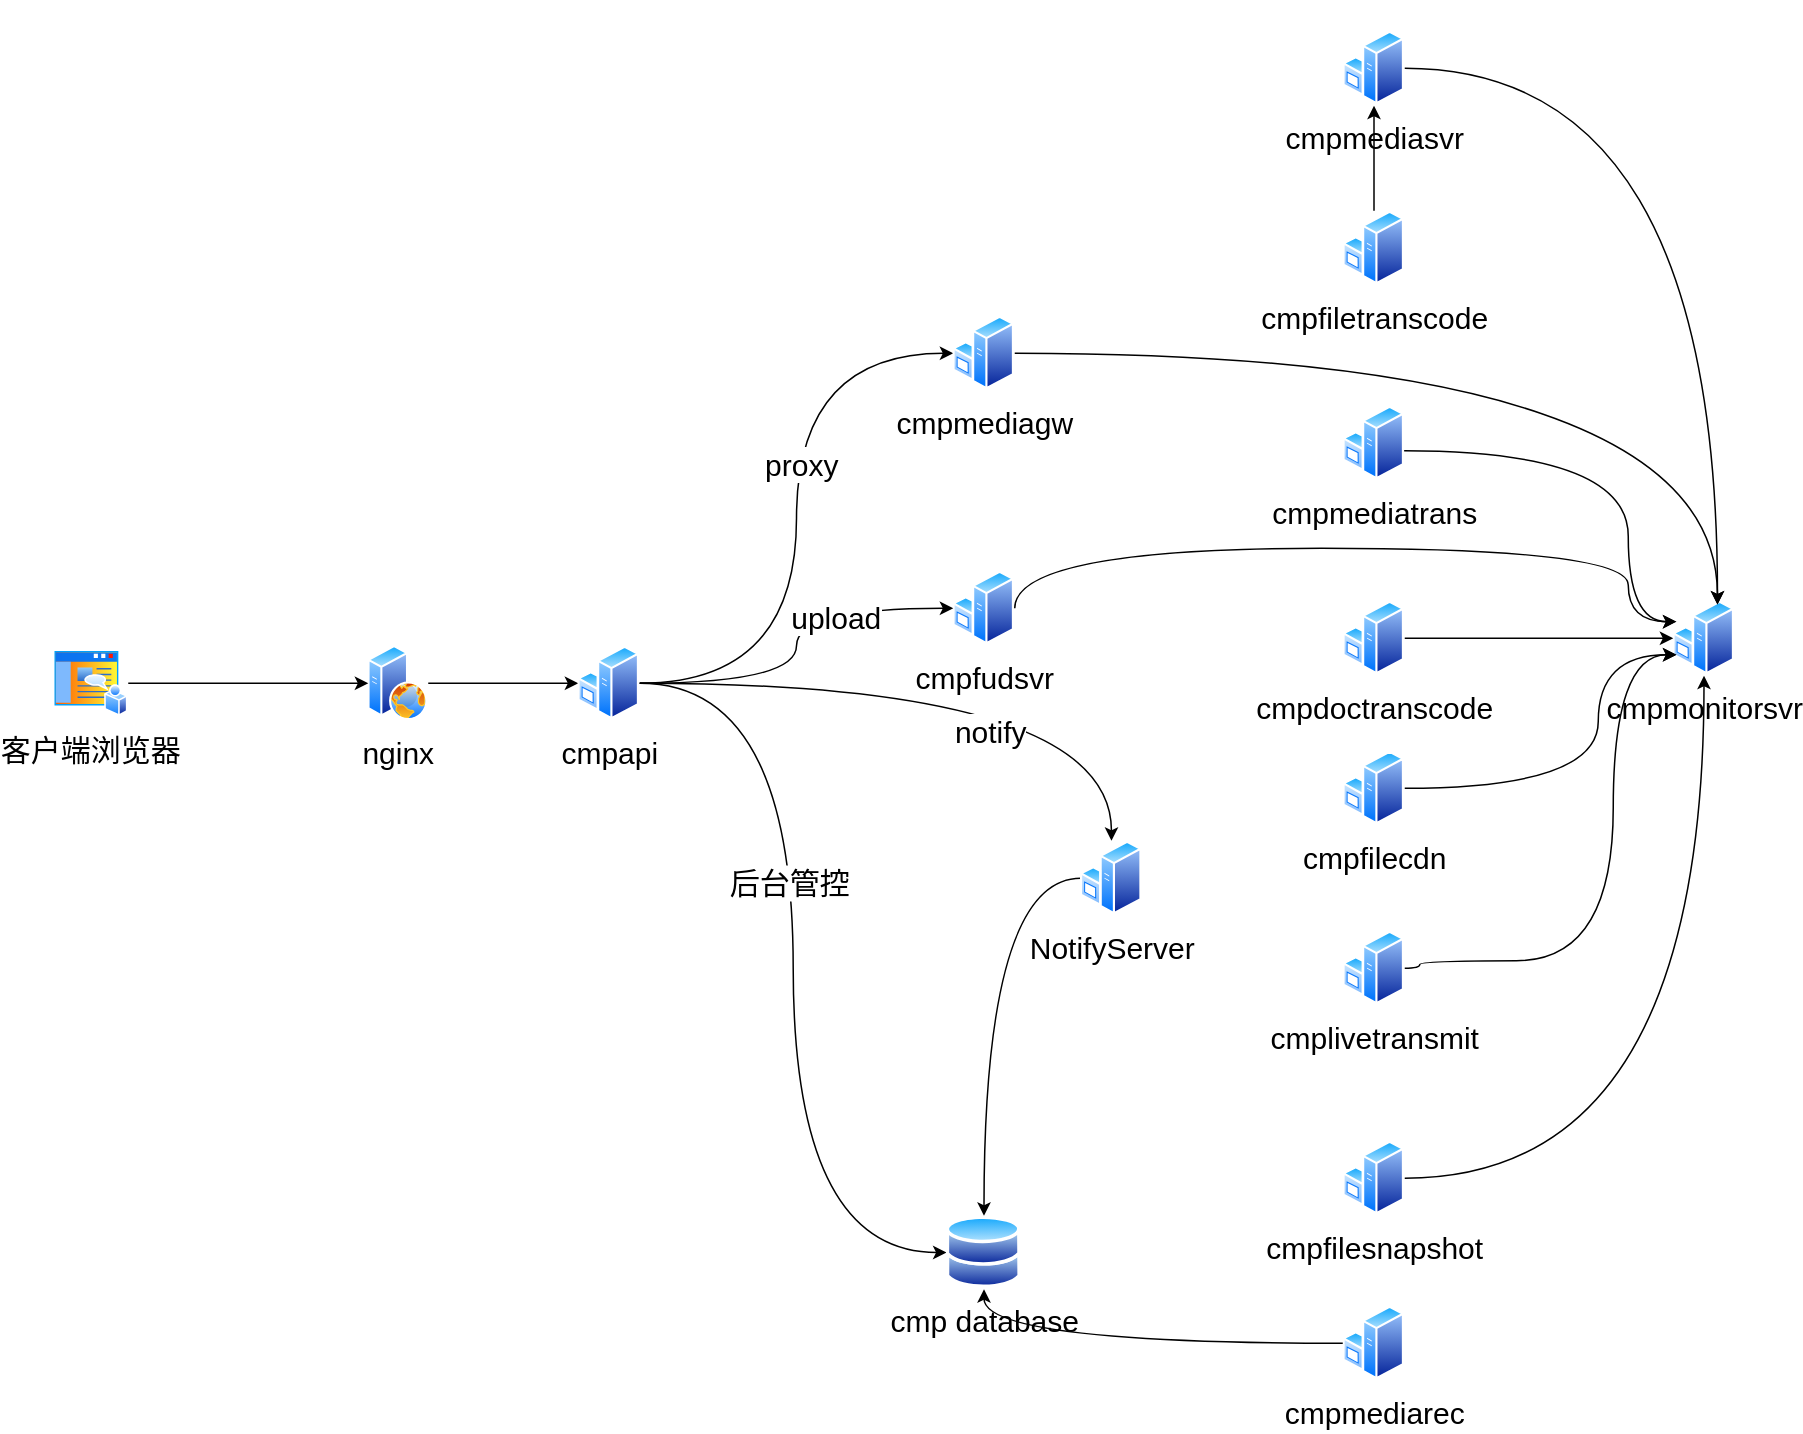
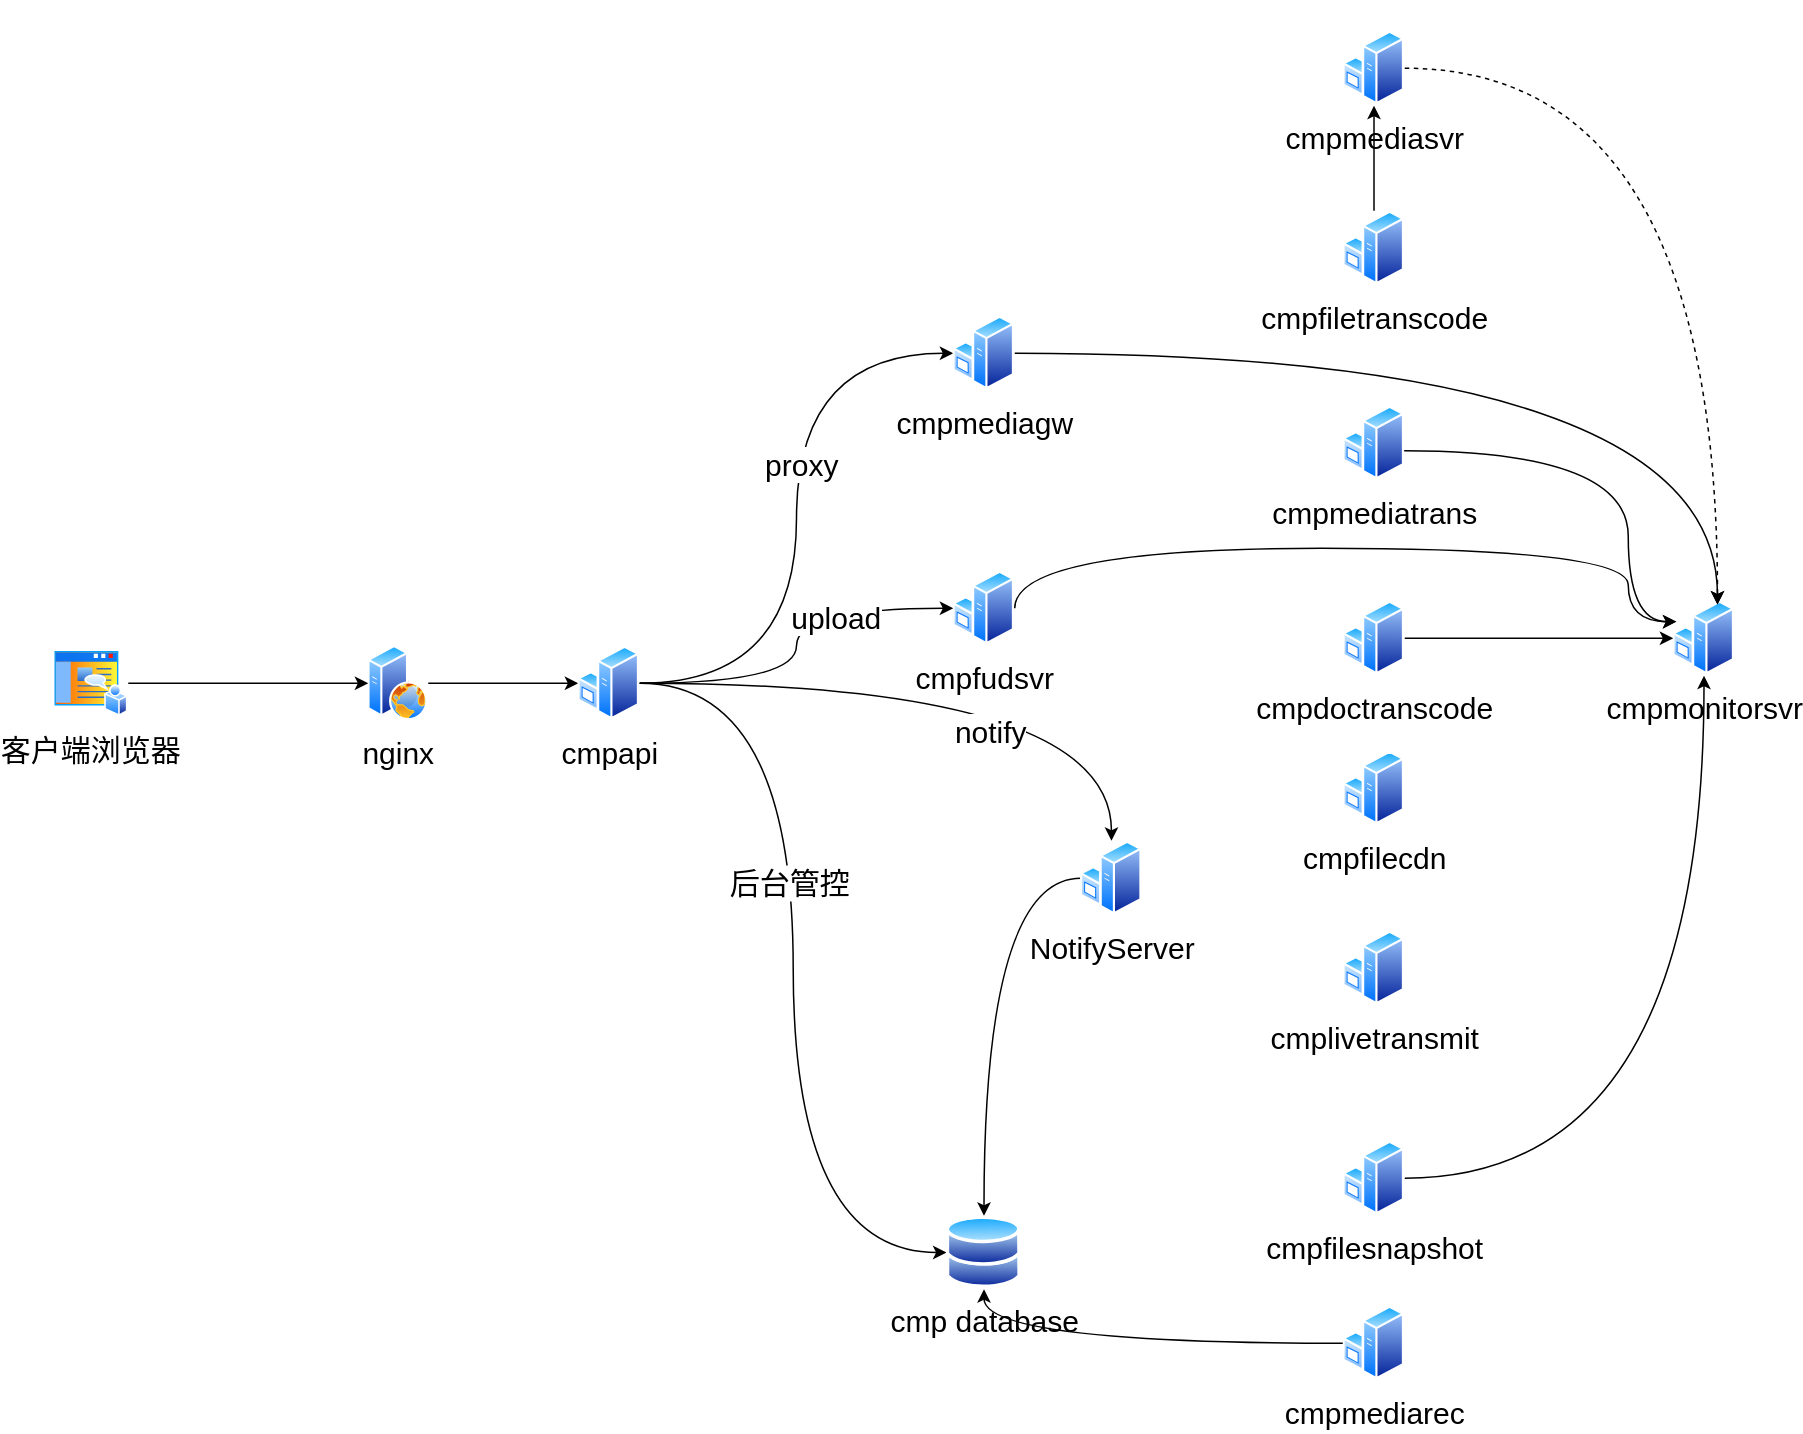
edge "cmpmediasvr" -> "cmpmonitorsvr": style solid -> dashed
edge "cmpfilecdn" -> "cmpmonitorsvr": removed
edge "cmplivetransmit" -> "cmpmonitorsvr": removed
